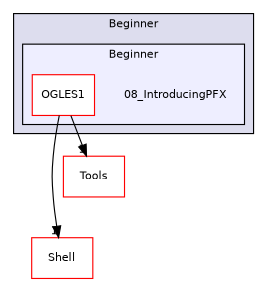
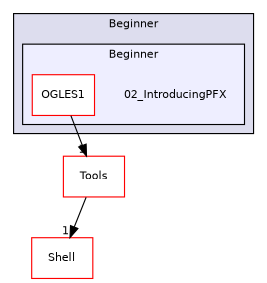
node "08_IntroducingPFX": label "08_IntroducingPFX" -> "02_IntroducingPFX"
edge "OGLES1" -> "Shell": now "Tools" -> "Shell"
